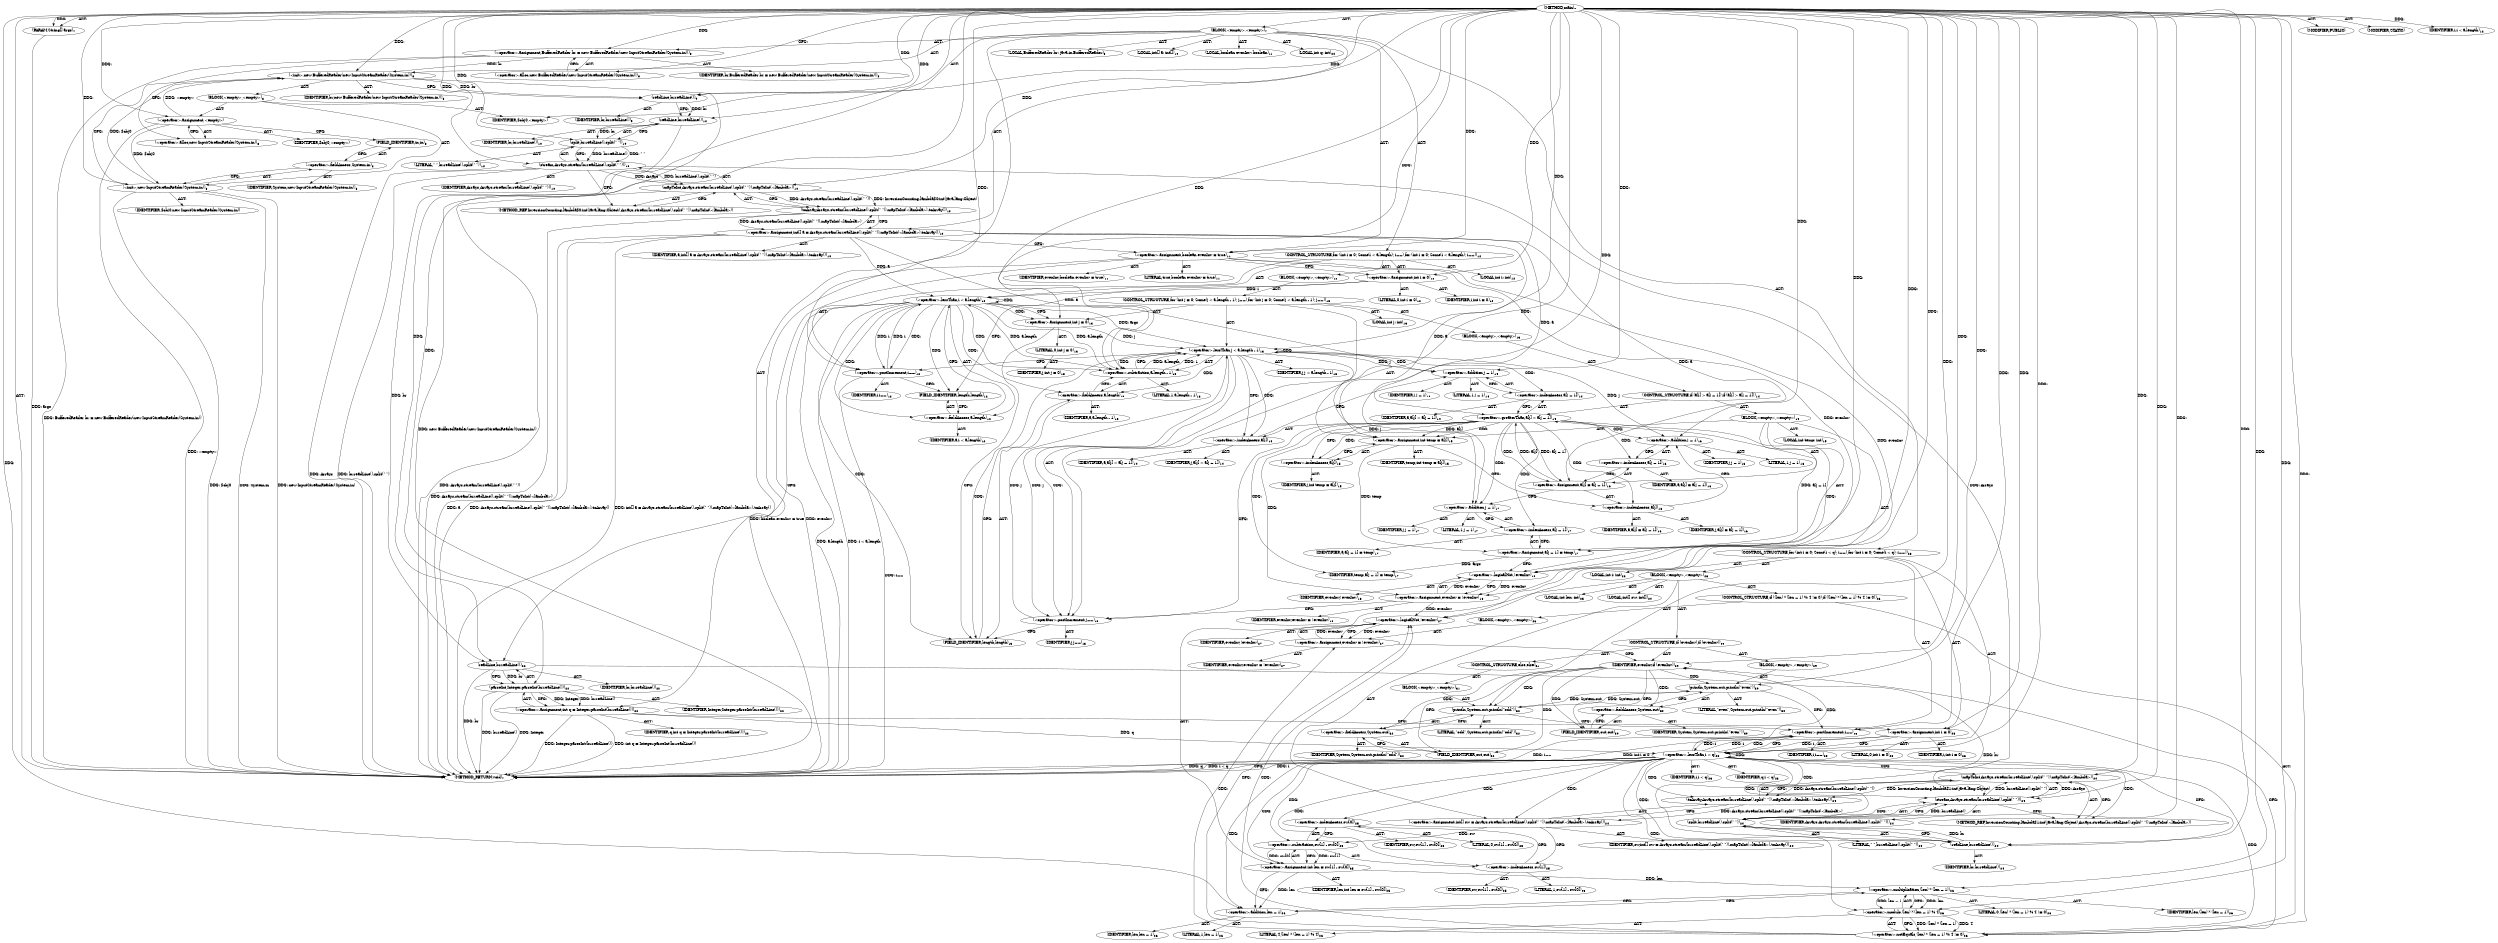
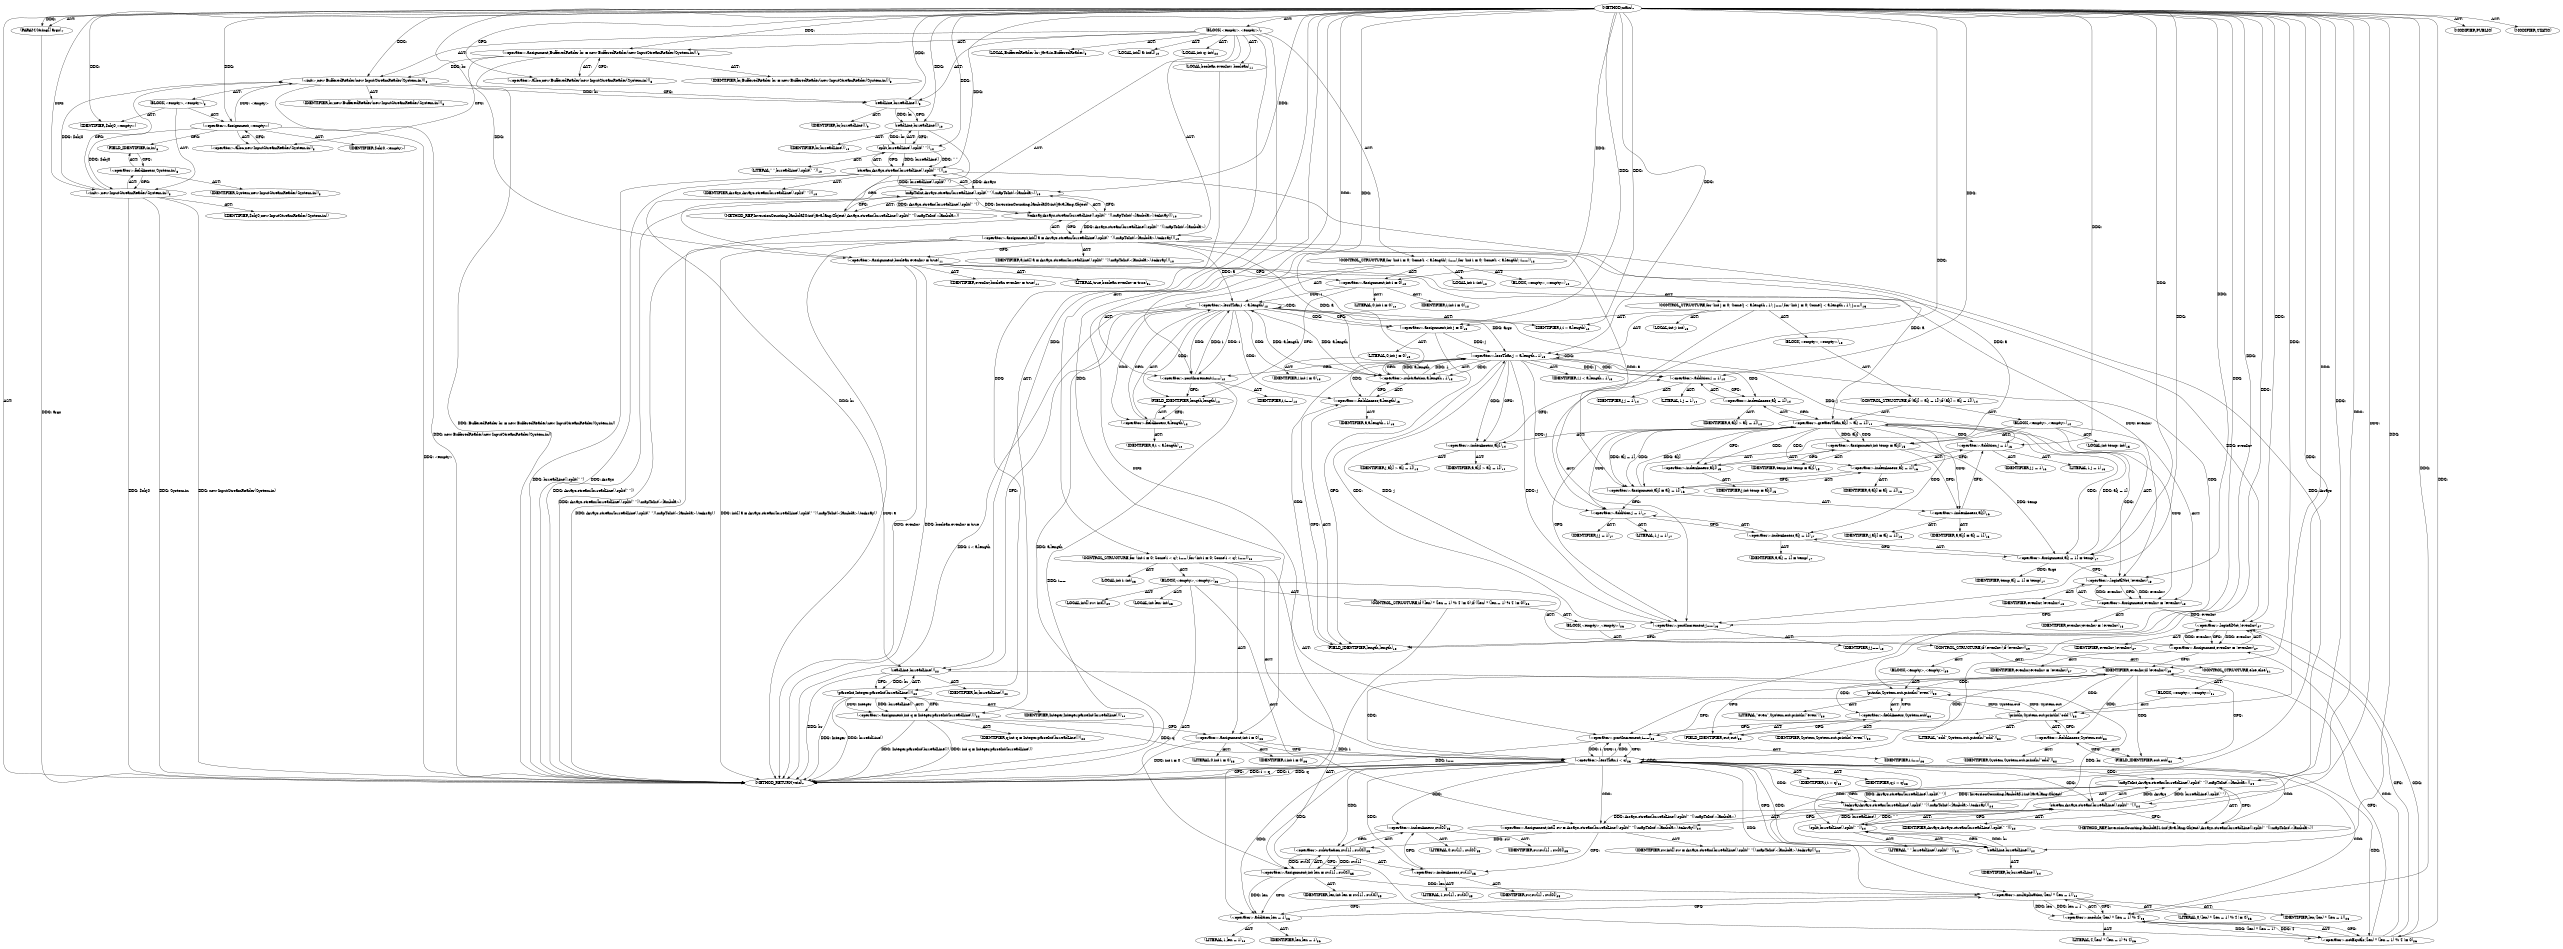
edge "(METHOD,main)" -> "(parseInt,Integer.parseInt(br.readLine()))": now "(LOCAL,boolean evenInv: boolean)" -> "(parseInt,Integer.parseInt(br.readLine()))"
node "(LITERAL,true,boolean evenInv = true)": text "11" -> "51"
edge "(<operator>.lessThan,i < a.length)" -> "(<operator>.assignment,int temp = a[j])": now "(<operator>.lessThan,i < a.length)" -> "(IDENTIFIER,i,i < a.length)"
node "(LITERAL,1,a.length - 1)": removed
edge "(<operator>.greaterThan,a[j] > a[j + 1])" -> "(IDENTIFIER,temp,a[j + 1] = temp)": now "(<operator>.greaterThan,a[j] > a[j + 1])" -> "(<operator>.assignment,a[j + 1] = temp)"
edge "(<operator>.lessThan,i < q)" -> "(<operator>.multiplication,(len) * (len + 1))": added, label "CDG:"
